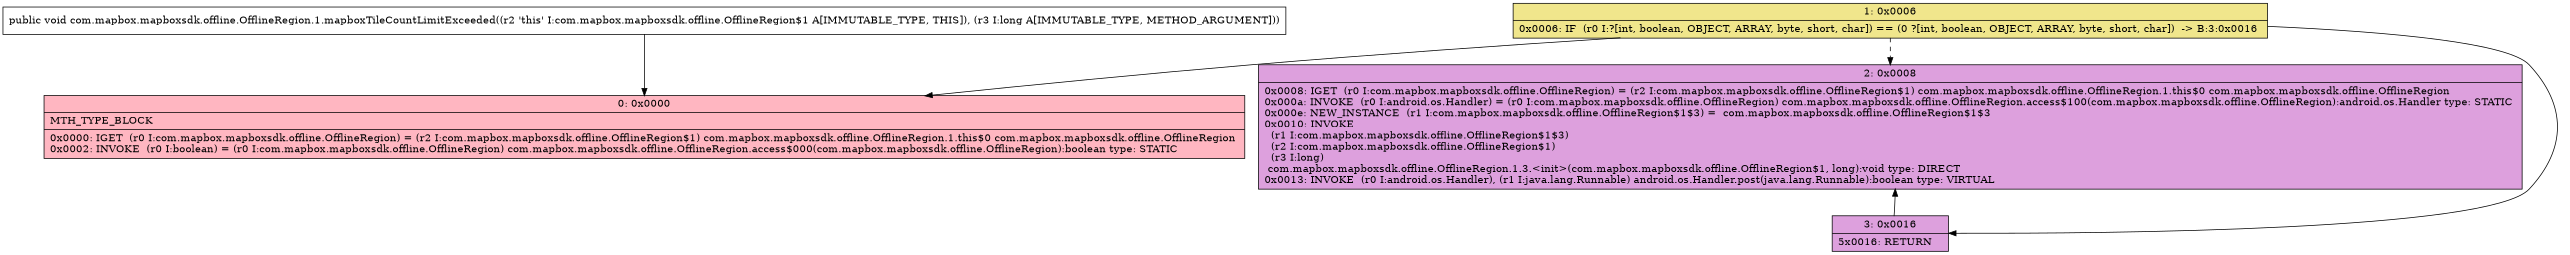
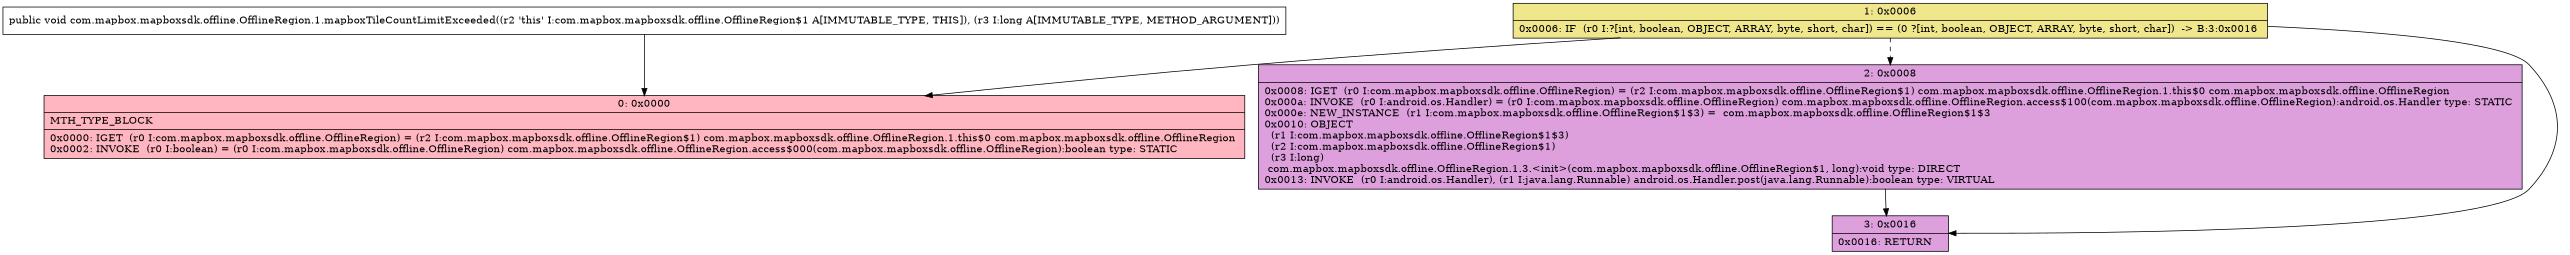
node "2: 0x0008": text "0x0010: INVOKE" -> "0x0010: OBJECT"
edge "3: 0x0016" -> "2: 0x0008": reversed
node "3: 0x0016": text "5x0016: RETURN" -> "0x0016: RETURN"
